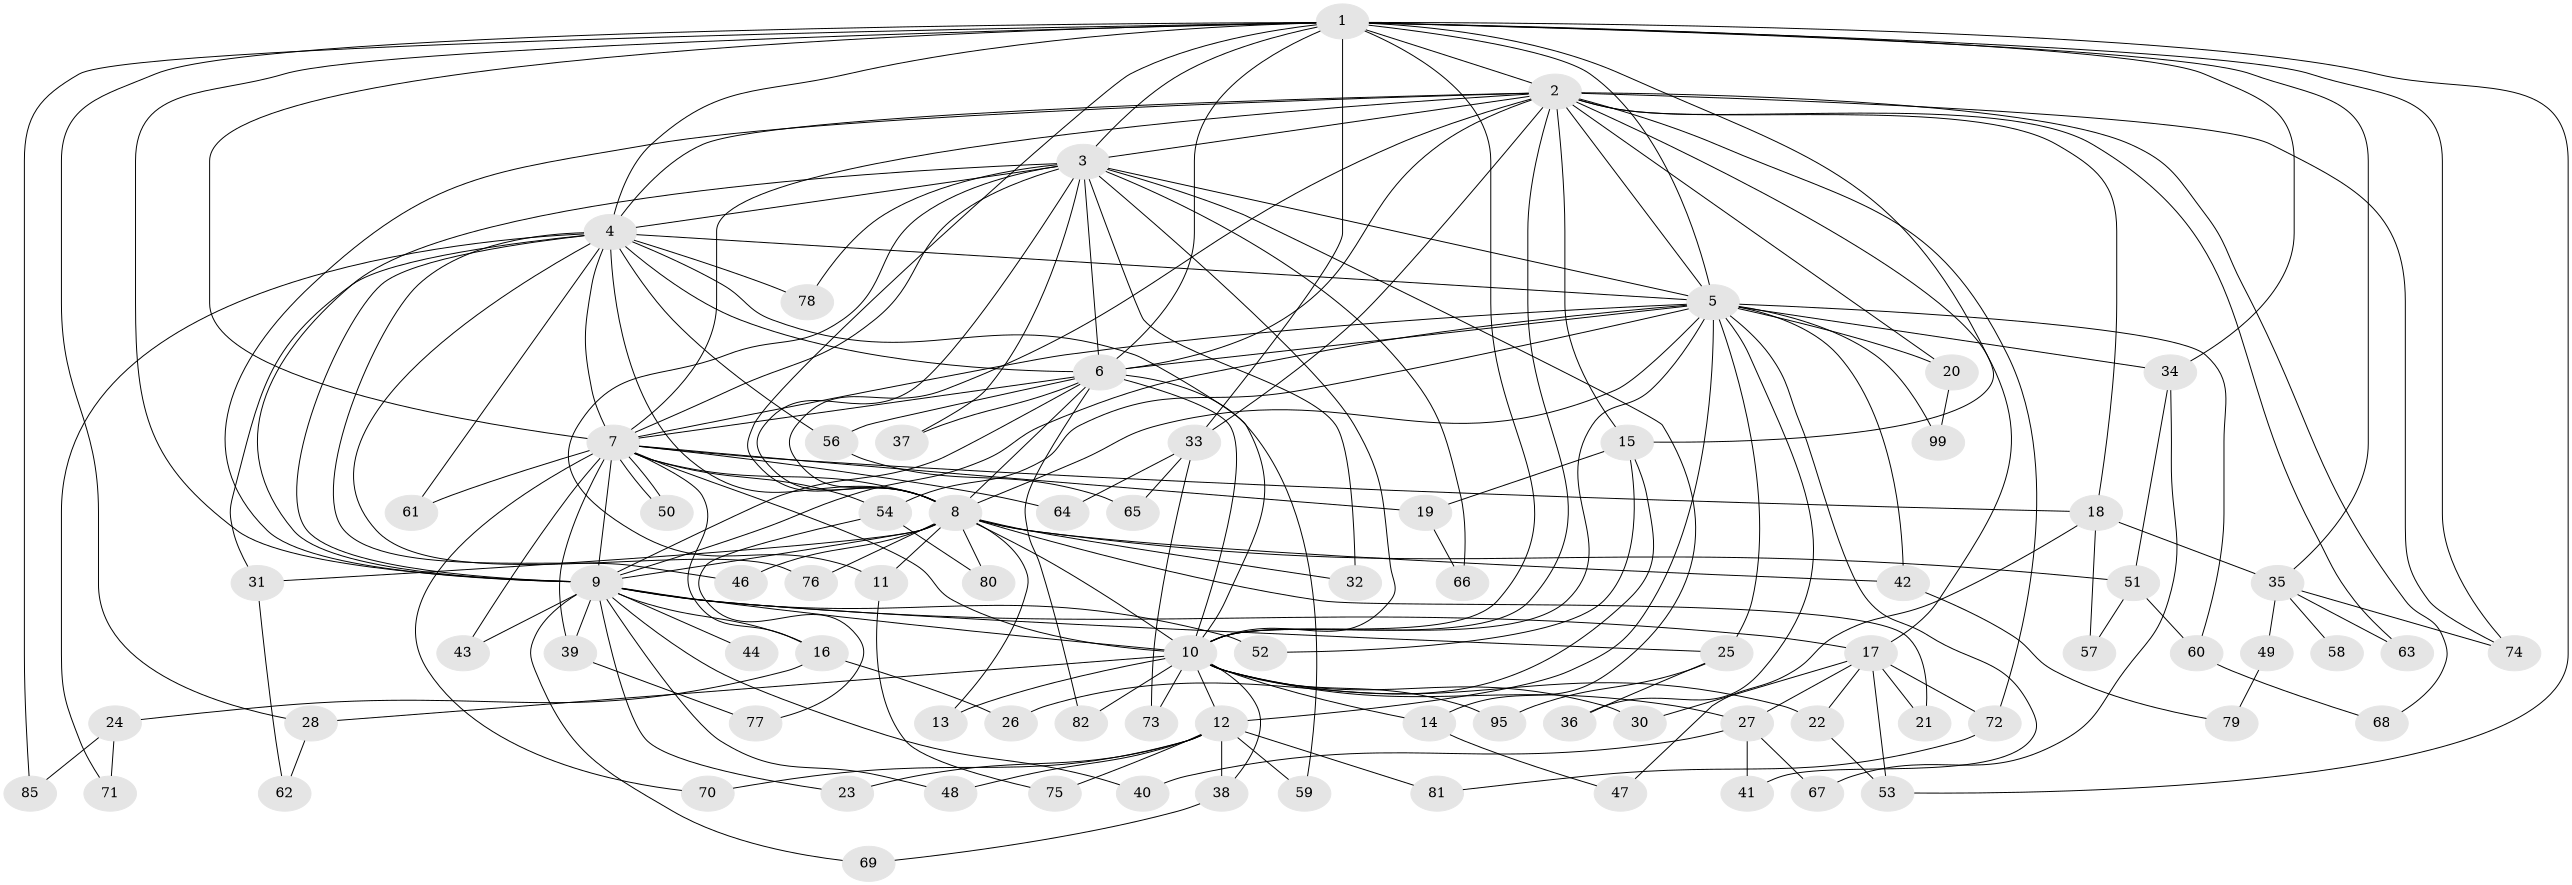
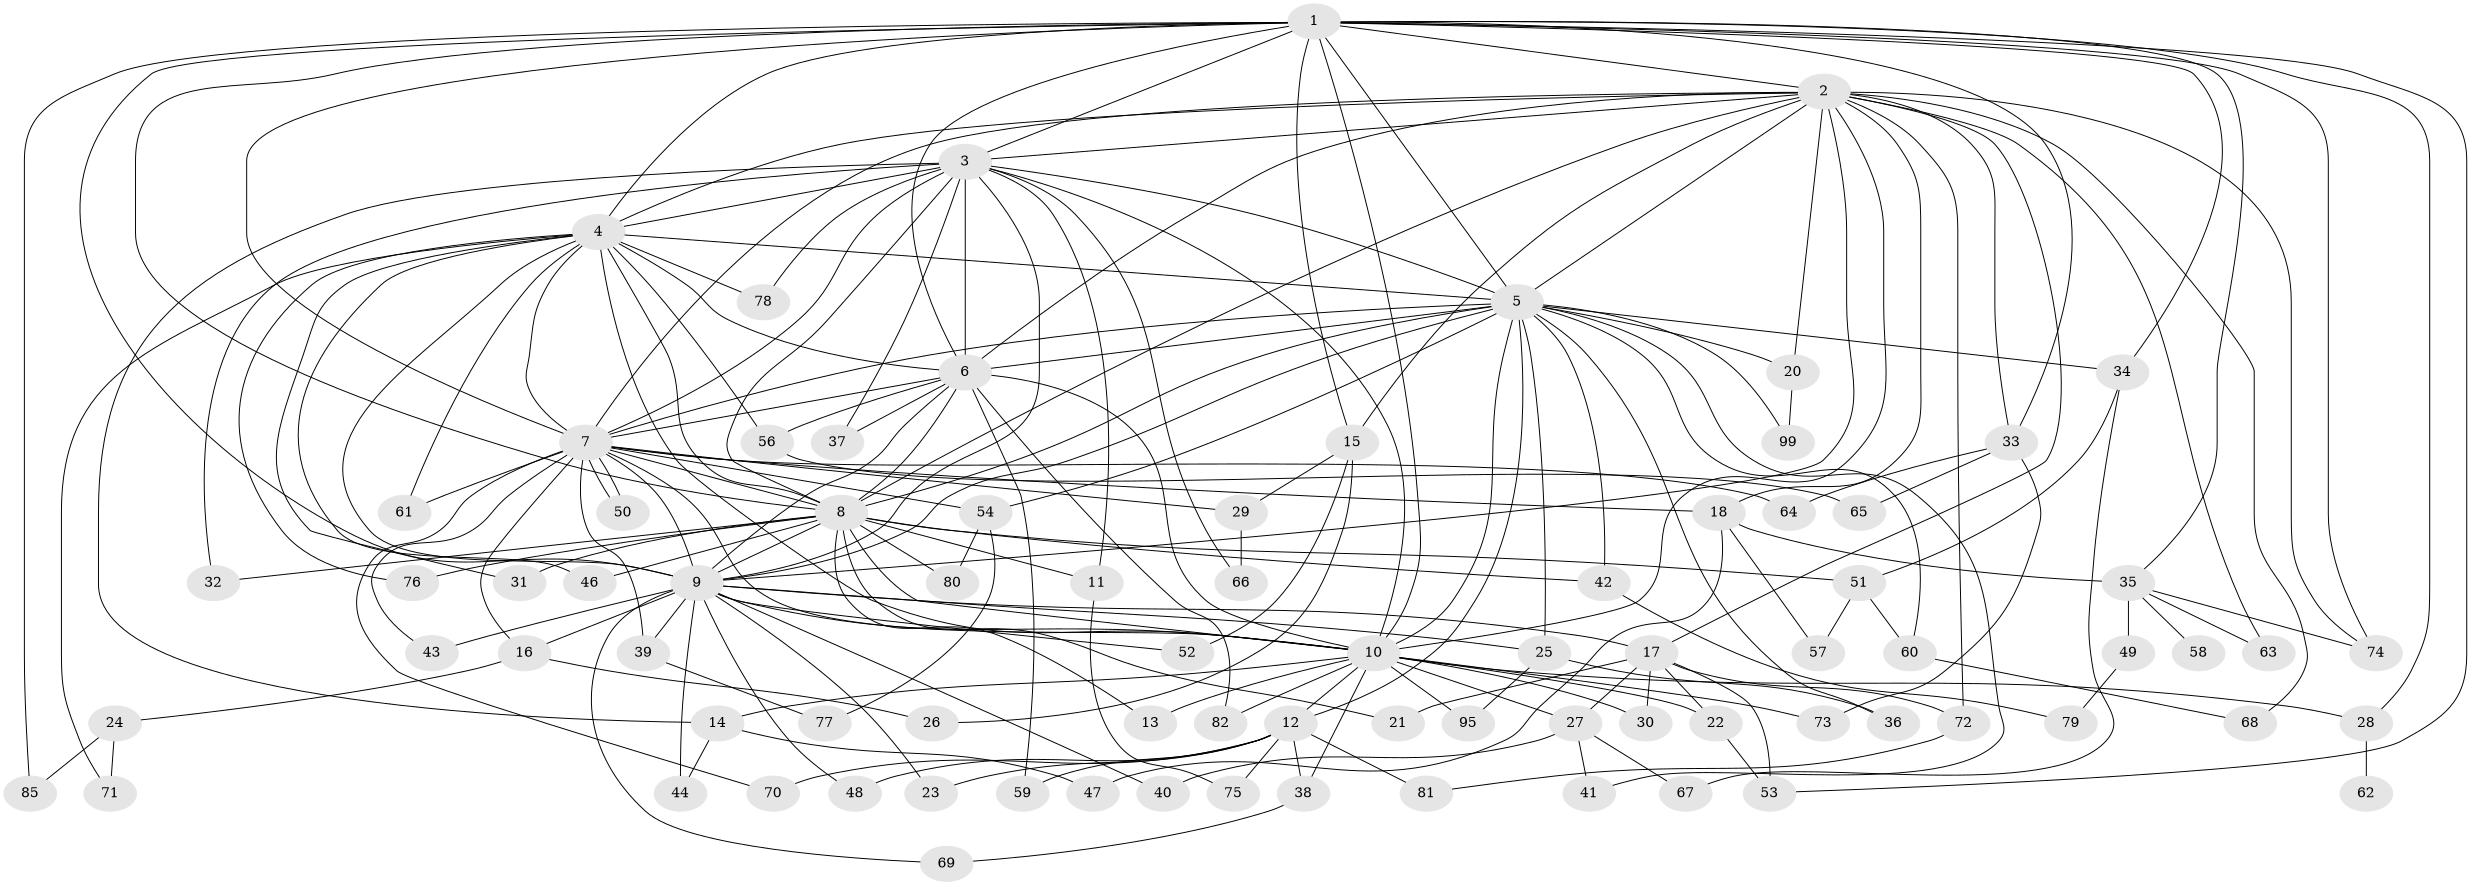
node "19": label "19" -> "29"
edge "31" -- "62": removed
edge "14" -- "44": added
